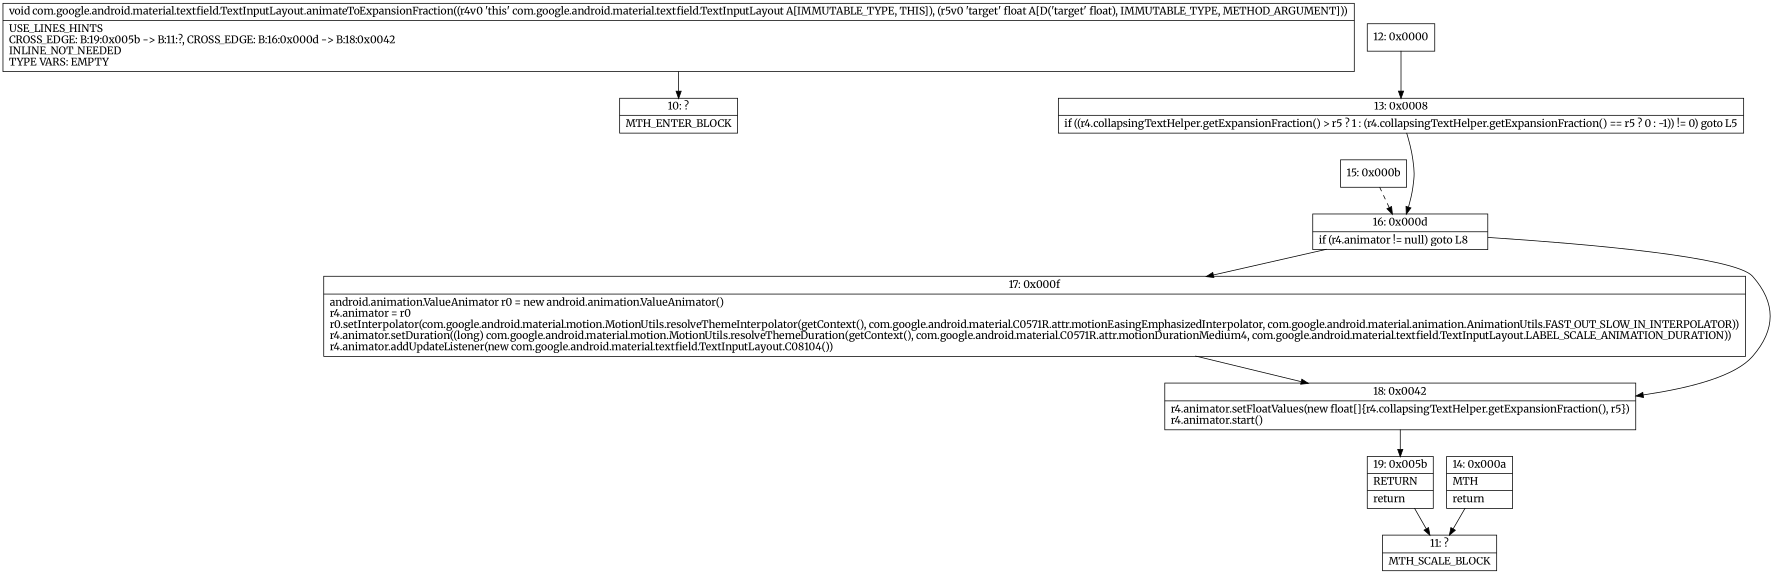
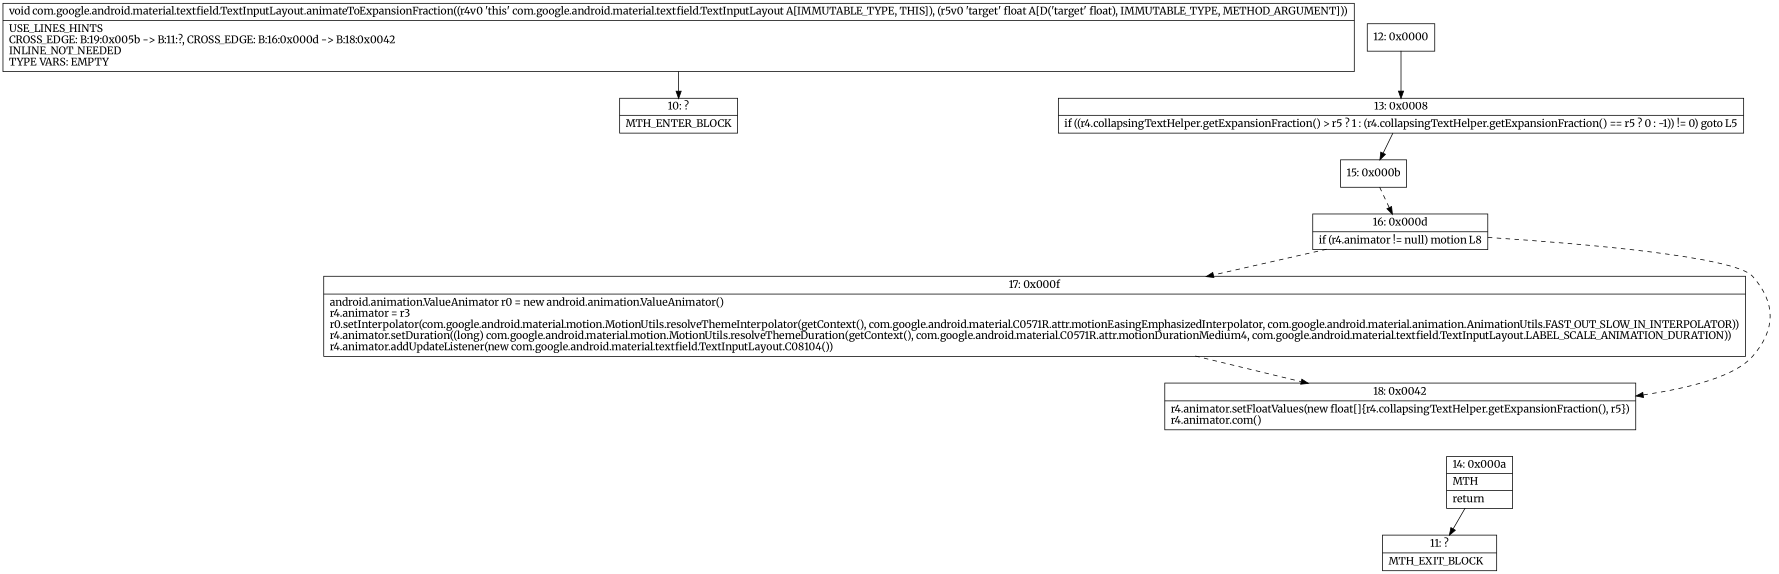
edge "13: 0x0008" -> "16: 0x000d": now "13: 0x0008" -> "15: 0x000b"
node "16: 0x000d": text "if (r4.animator != null) goto L8" -> "if (r4.animator != null) motion L8"
edge "16: 0x000d" -> "17: 0x000f": style solid -> dashed
edge "16: 0x000d" -> "18: 0x0042": style solid -> dashed
node "17: 0x000f": text "r4.animator = r0" -> "r4.animator = r3"
edge "17: 0x000f" -> "18: 0x0042": style solid -> dashed
node "18: 0x0042": text "r4.animator.start()" -> "r4.animator.com()"
node "19: 0x005b": removed
node "11: ?": text "MTH_SCALE_BLOCK" -> "MTH_EXIT_BLOCK"
